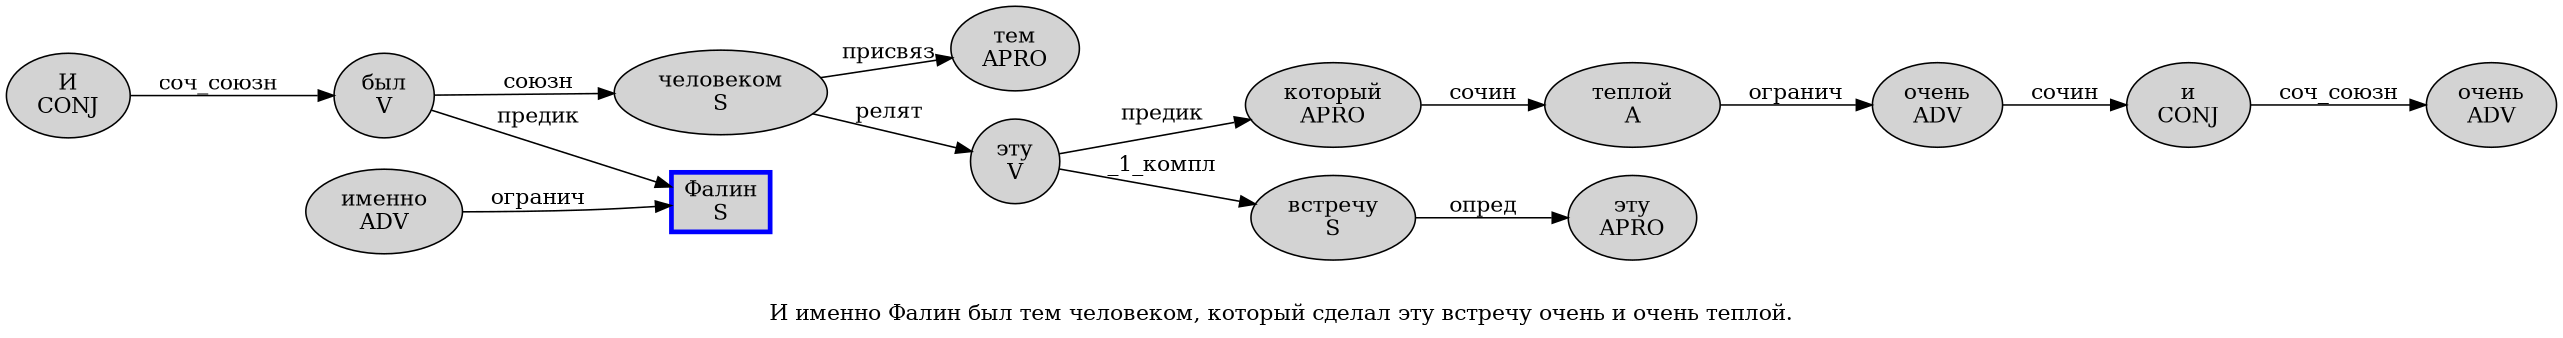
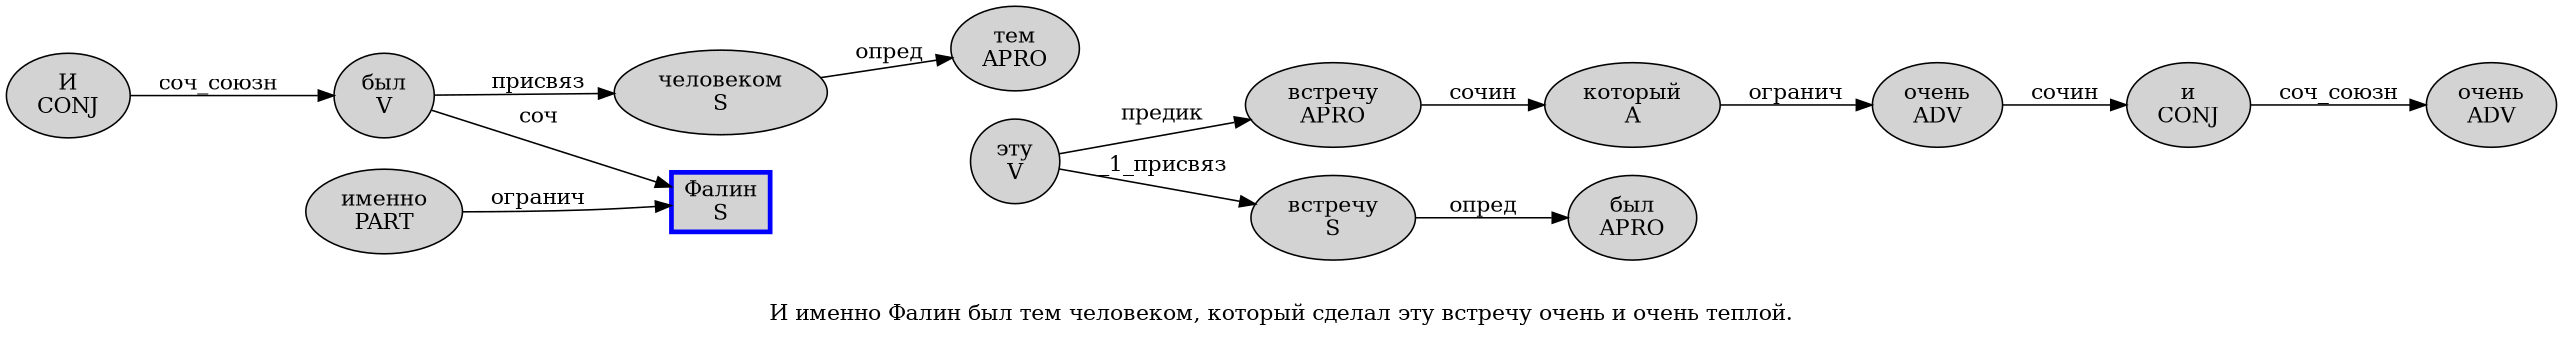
edge "человеком S" -> "тем APRO": label "присвяз" -> "опред"
edge "был V" -> "человеком S": label "союзн" -> "присвяз"
node "который APRO": label "который APRO" -> "встречу APRO"
node "теплой A": label "теплой A" -> "который A"
edge "был V" -> "Фалин S": label "предик" -> "соч"
edge "человеком S" -> "эту V": removed, label "релят"
edge "эту V" -> "встречу S": label "_1_компл" -> "_1_присвяз"
node "именно ADV": label "именно ADV" -> "именно PART"
node "эту APRO": label "эту APRO" -> "был APRO"
